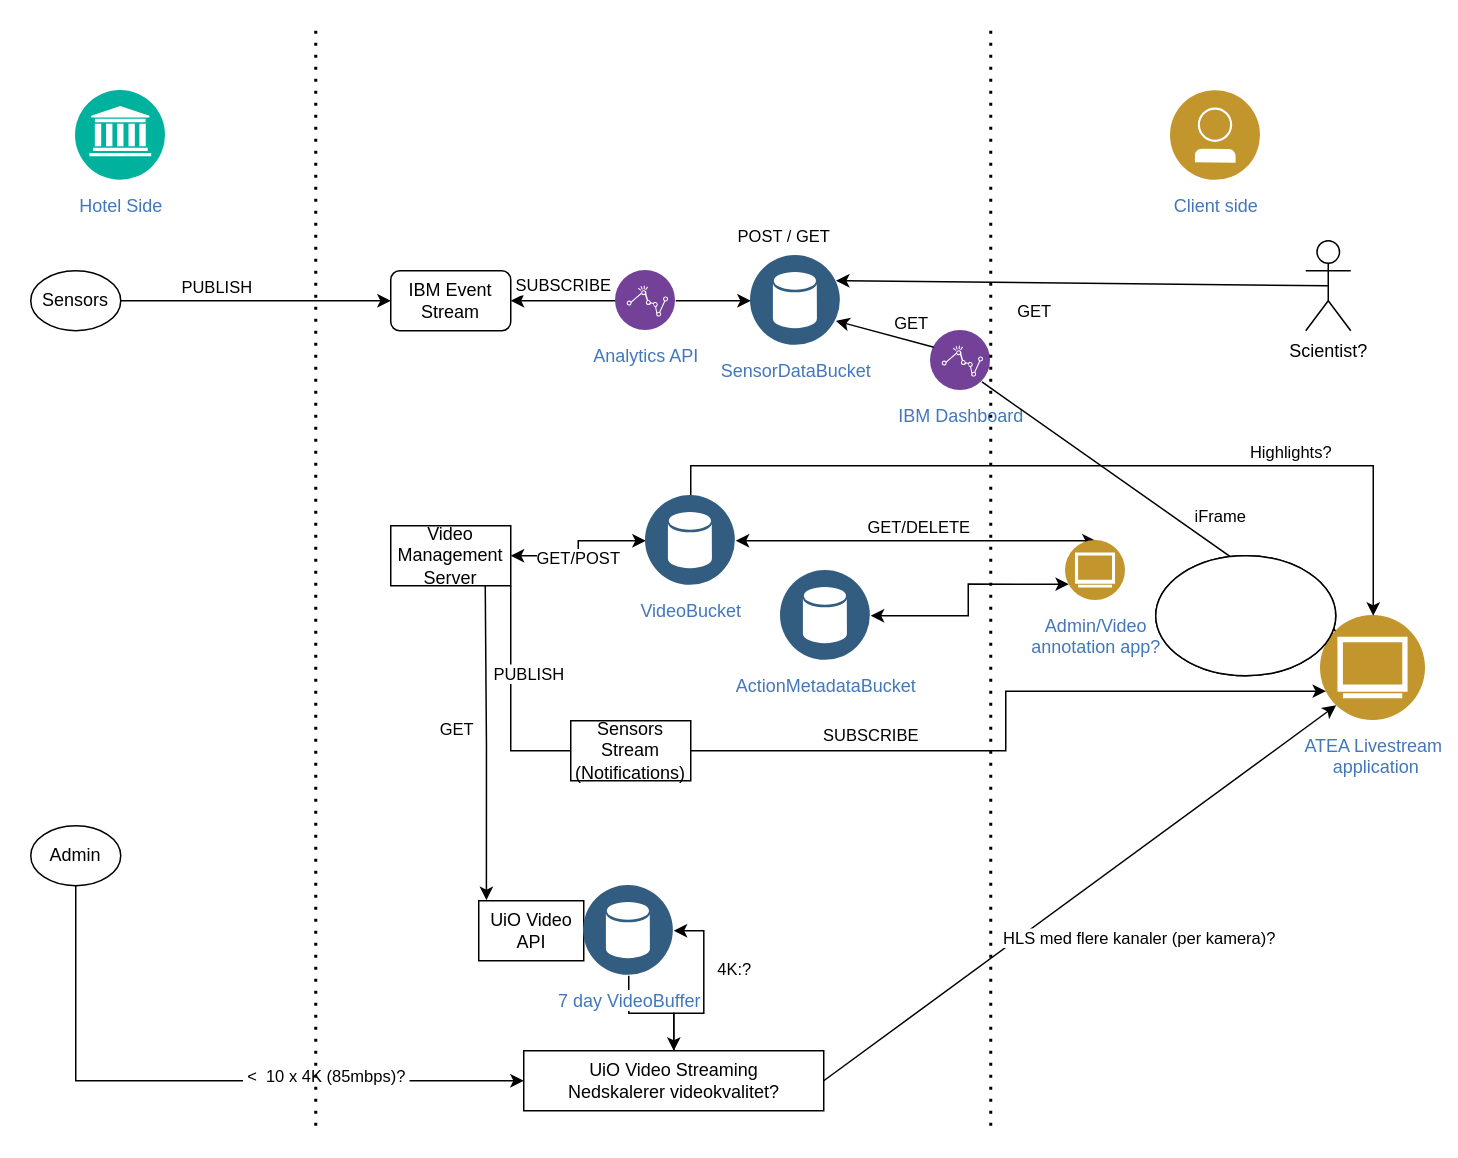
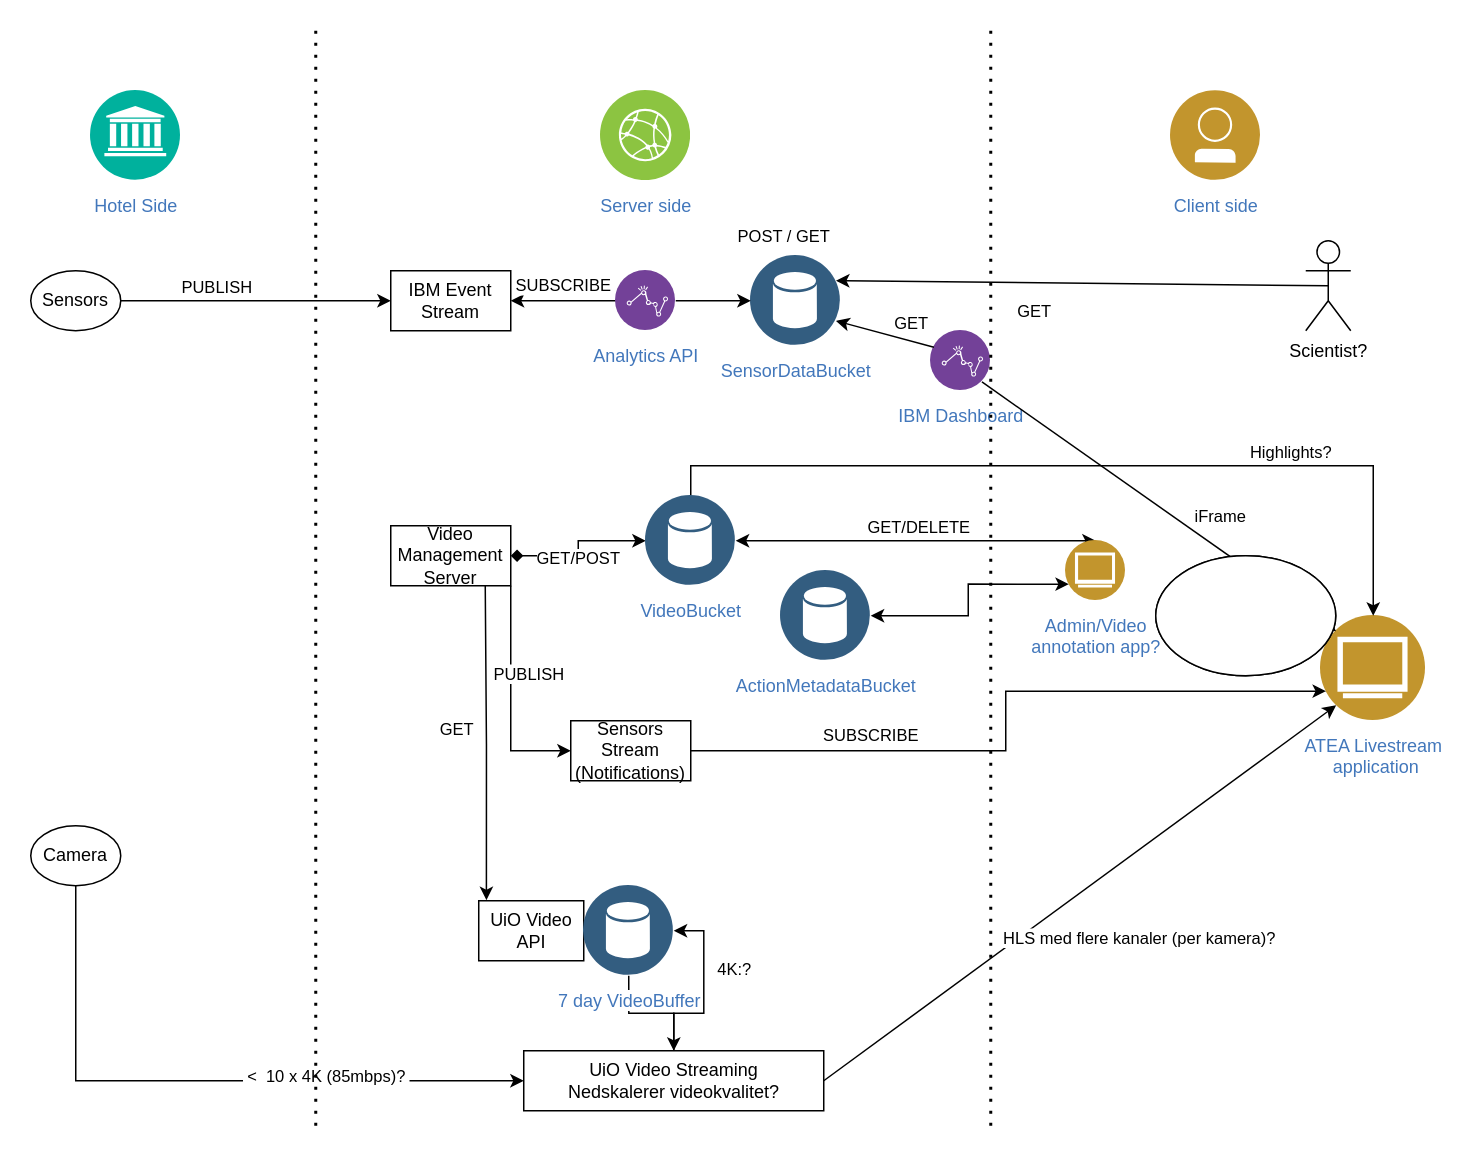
node "Hotel Side": moved (121, 136) -> (136, 136)
node "Server side": added
node "IBM Event Stream": shape rounded rectangle -> rectangle
edge "VideoBucket" -- "Video Management Server": arrowhead classic -> diamond
edge "Video Management Server" -- "Sensors Stream (Notifications)": arrowhead none -> classic
node "Admin": label "Admin" -> "Camera"
